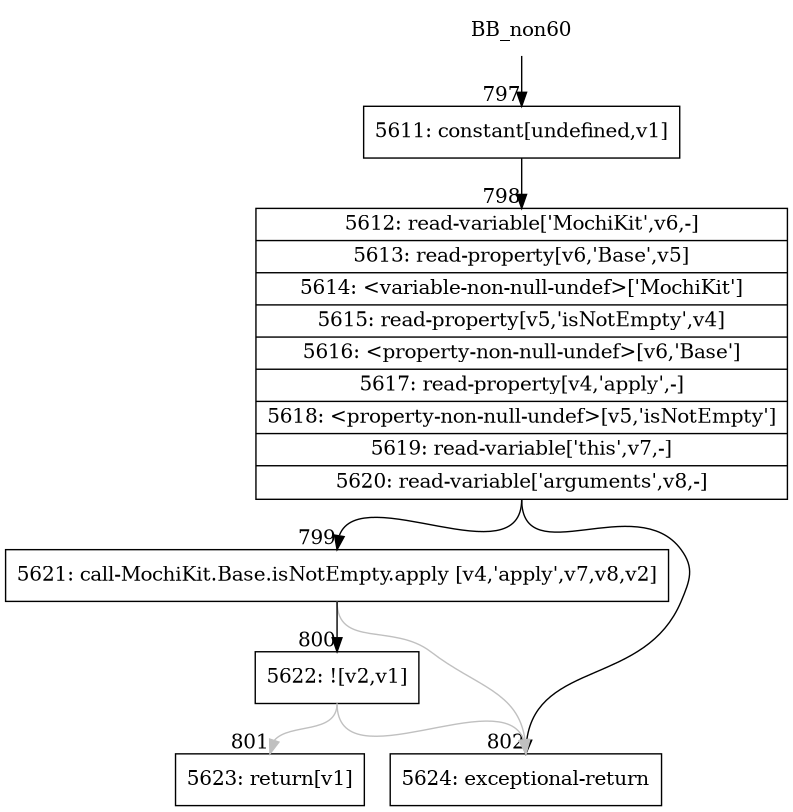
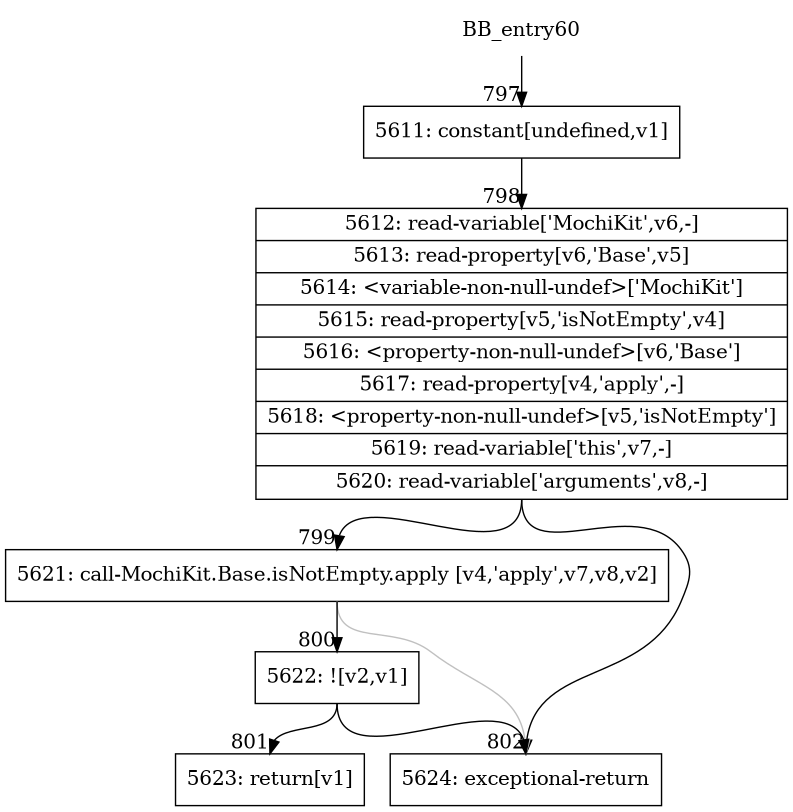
node "BB_non60": label "BB_non60" -> "BB_entry60"
edge "5622: ![v2,v1]" -> "5623: return[v1]": color gray -> black
edge "5622: ![v2,v1]" -> "5624: exceptional-return": color gray -> black
